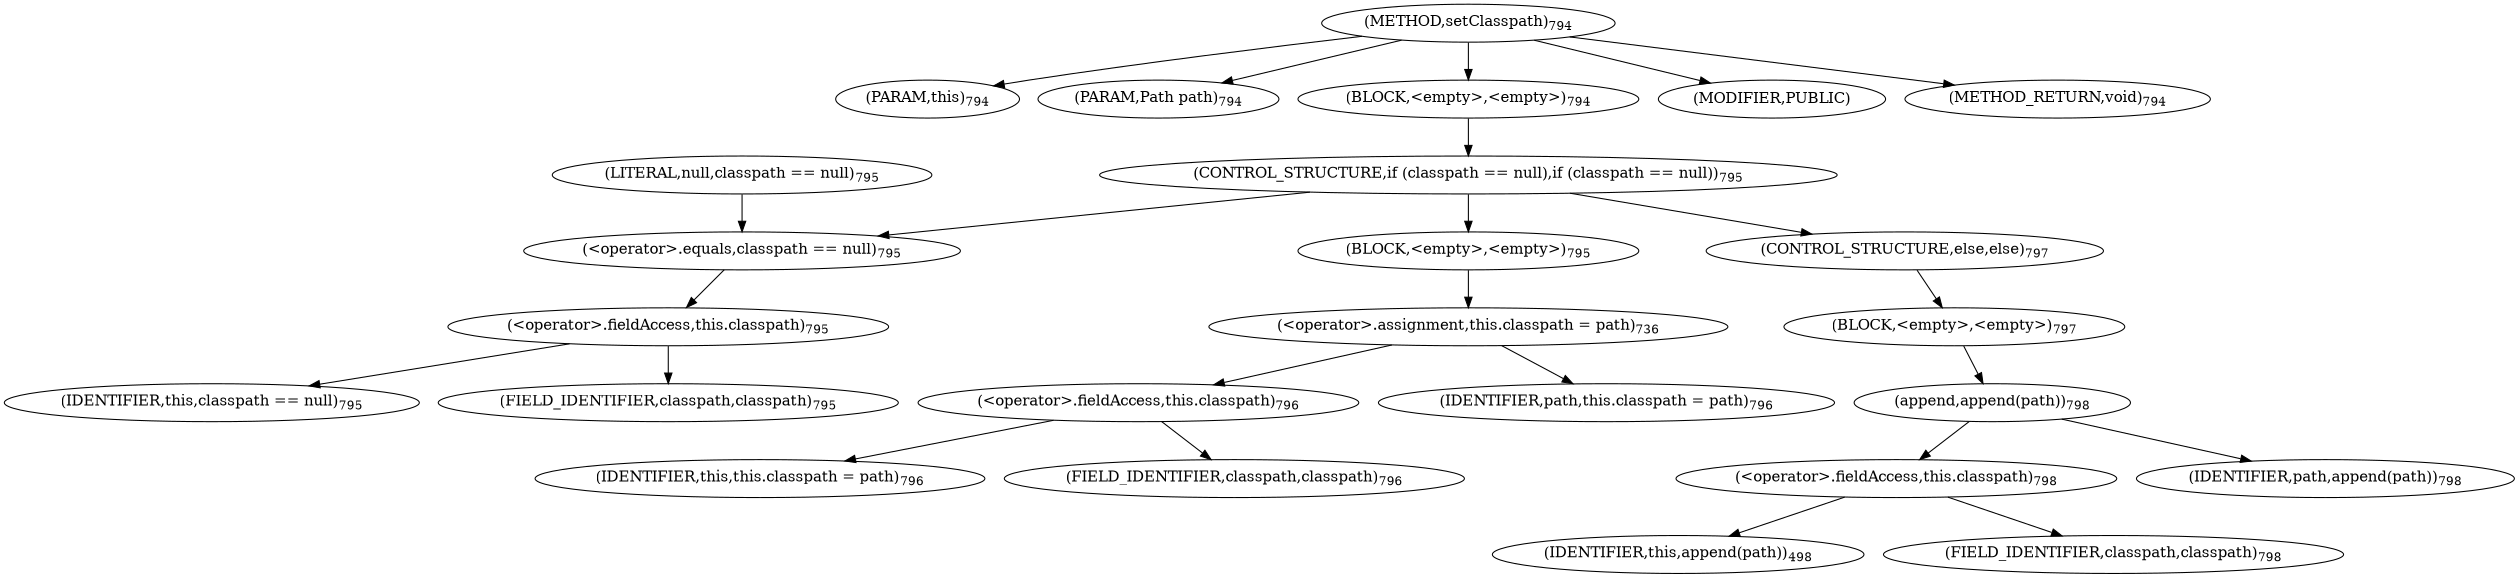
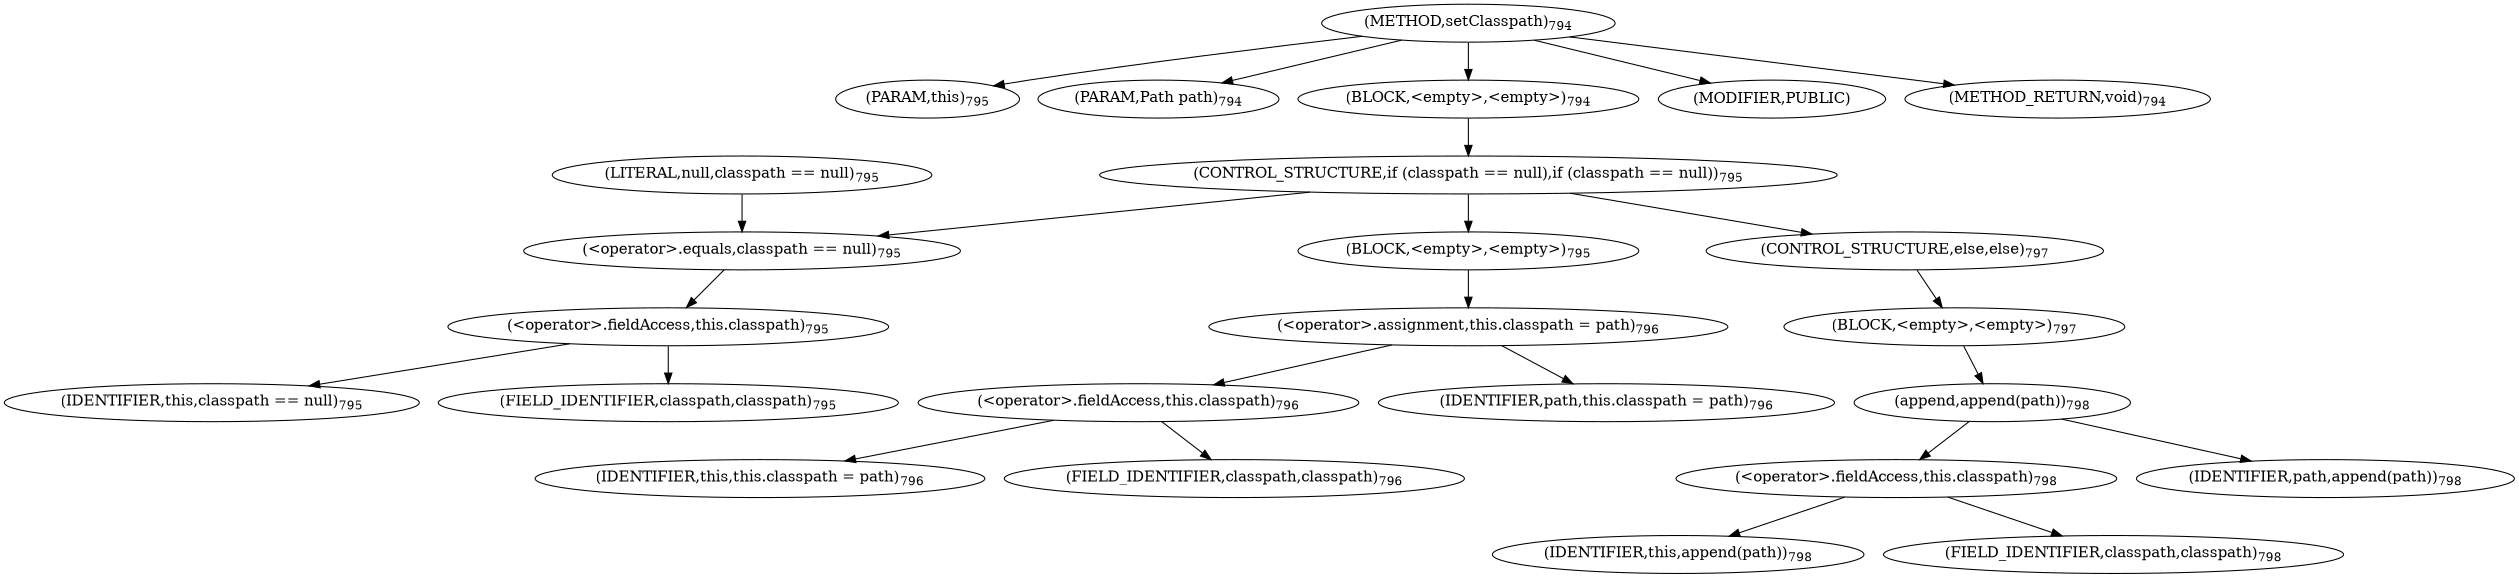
node "(PARAM,this)": text "794" -> "795"
node "(<operator>.assignment,this.classpath = path)": text "736" -> "796"
node "(IDENTIFIER,this,append(path))": text "498" -> "798"
